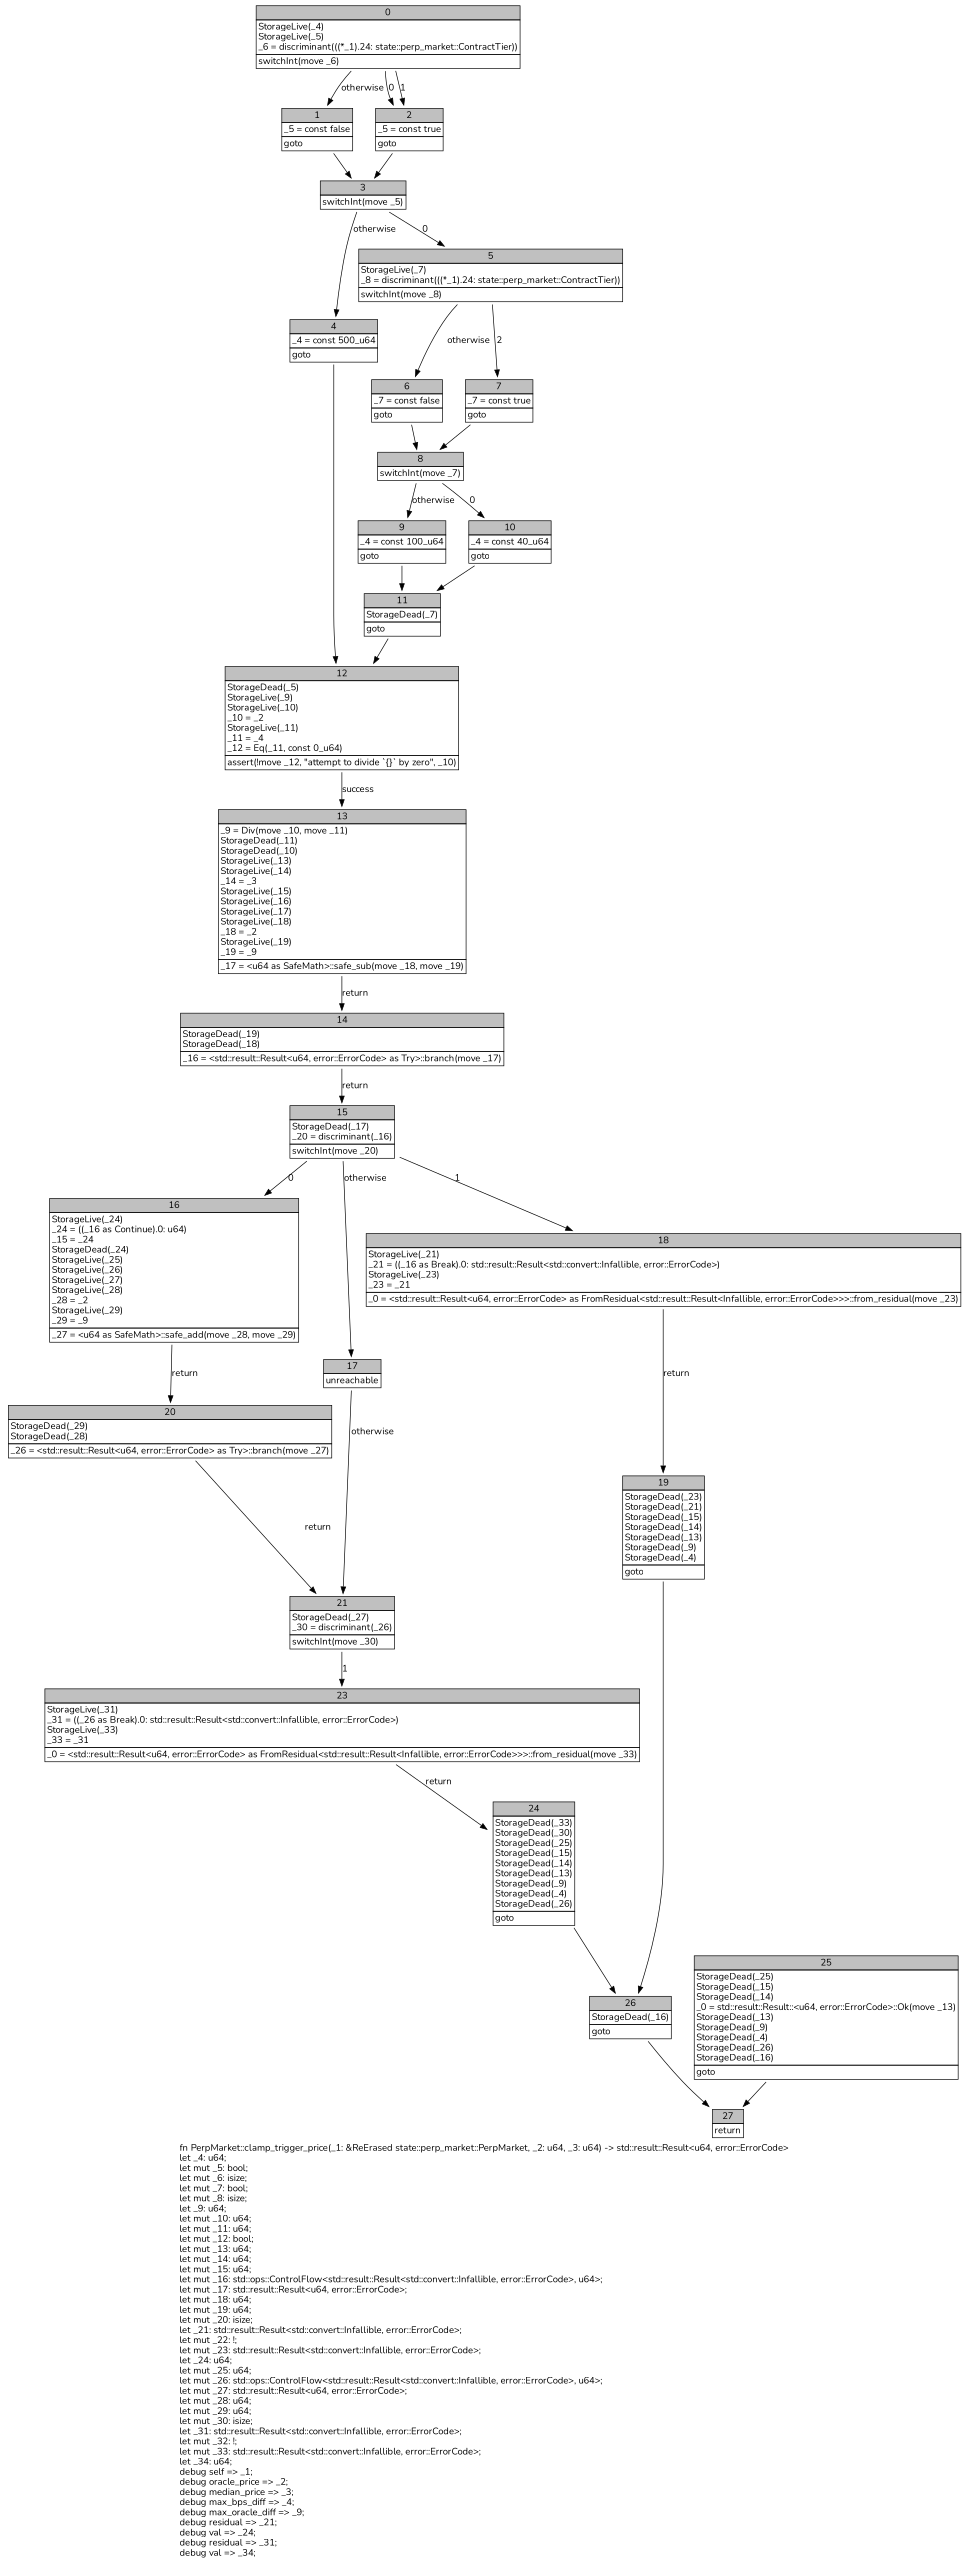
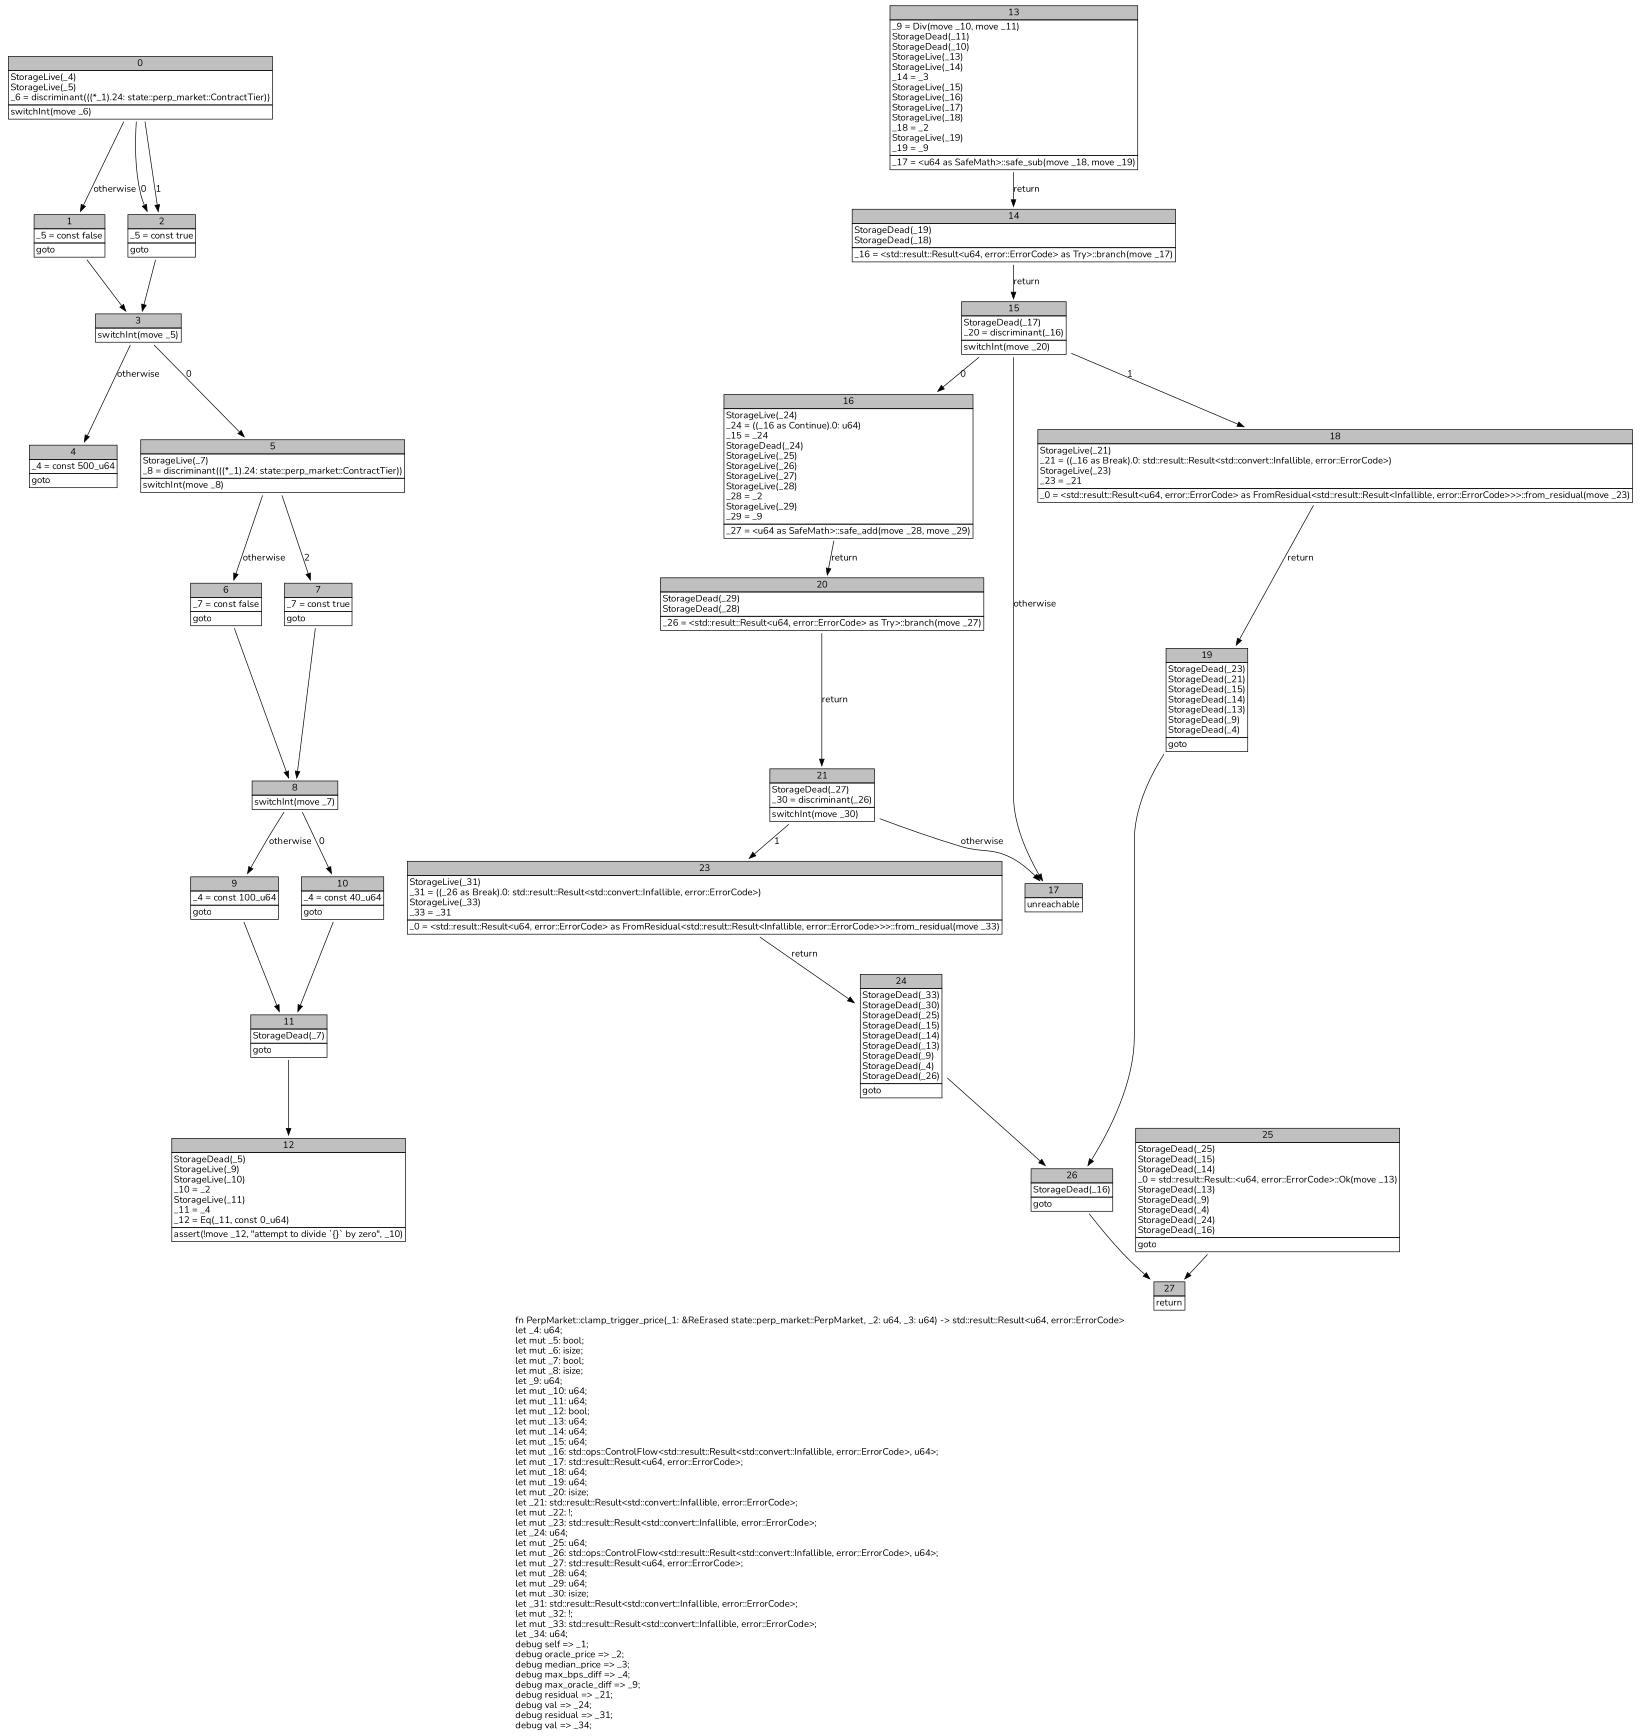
edge "4" -> "12": removed
edge "12" -> "13": removed, label "success"
edge "17" -> "21": reversed
node "25": text "StorageDead(_26)" -> "StorageDead(_24)"
